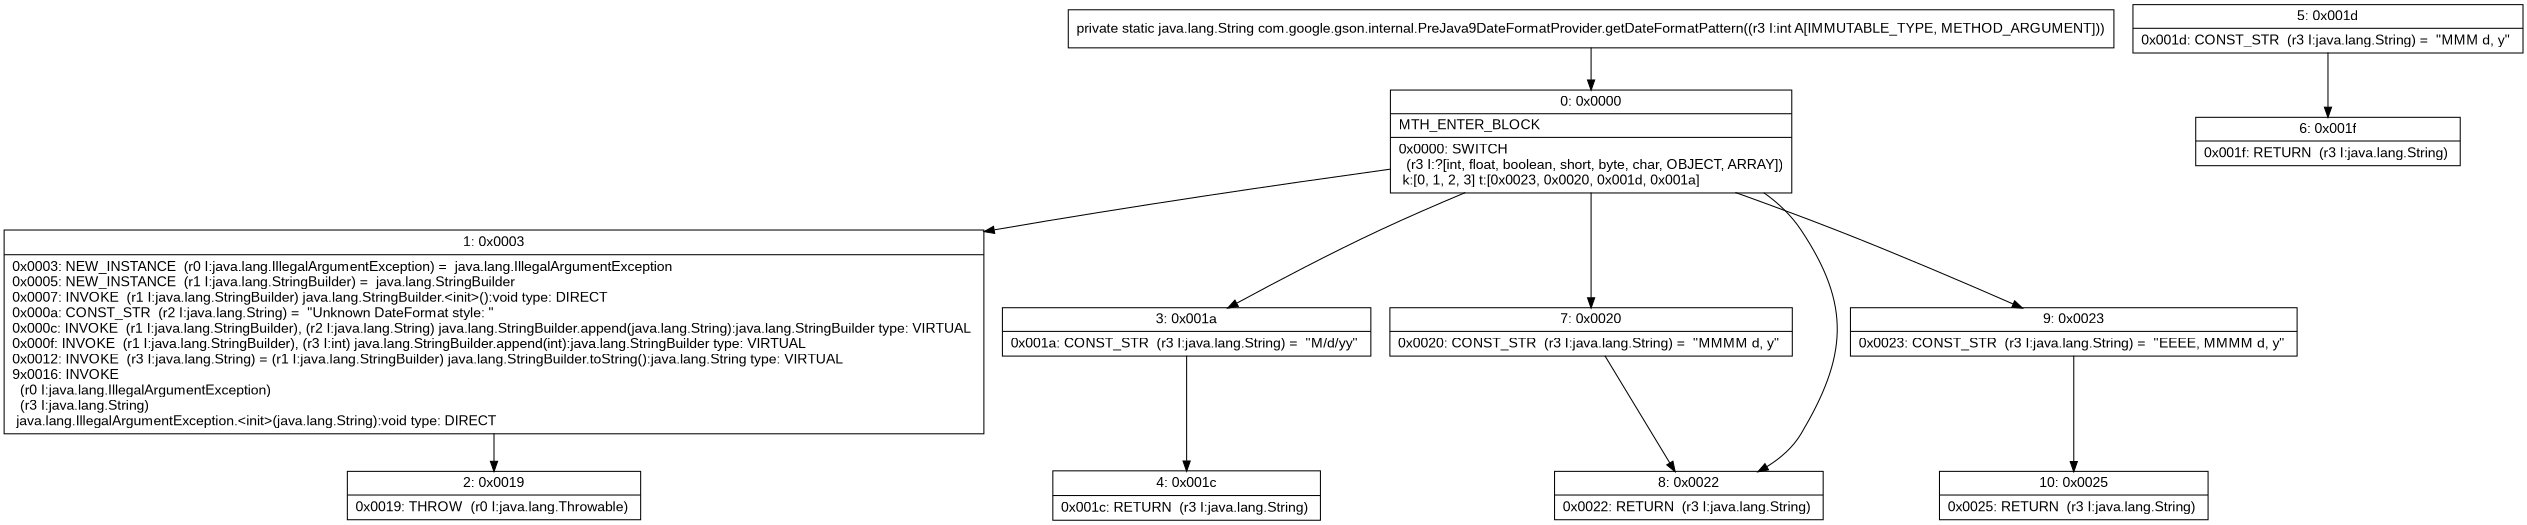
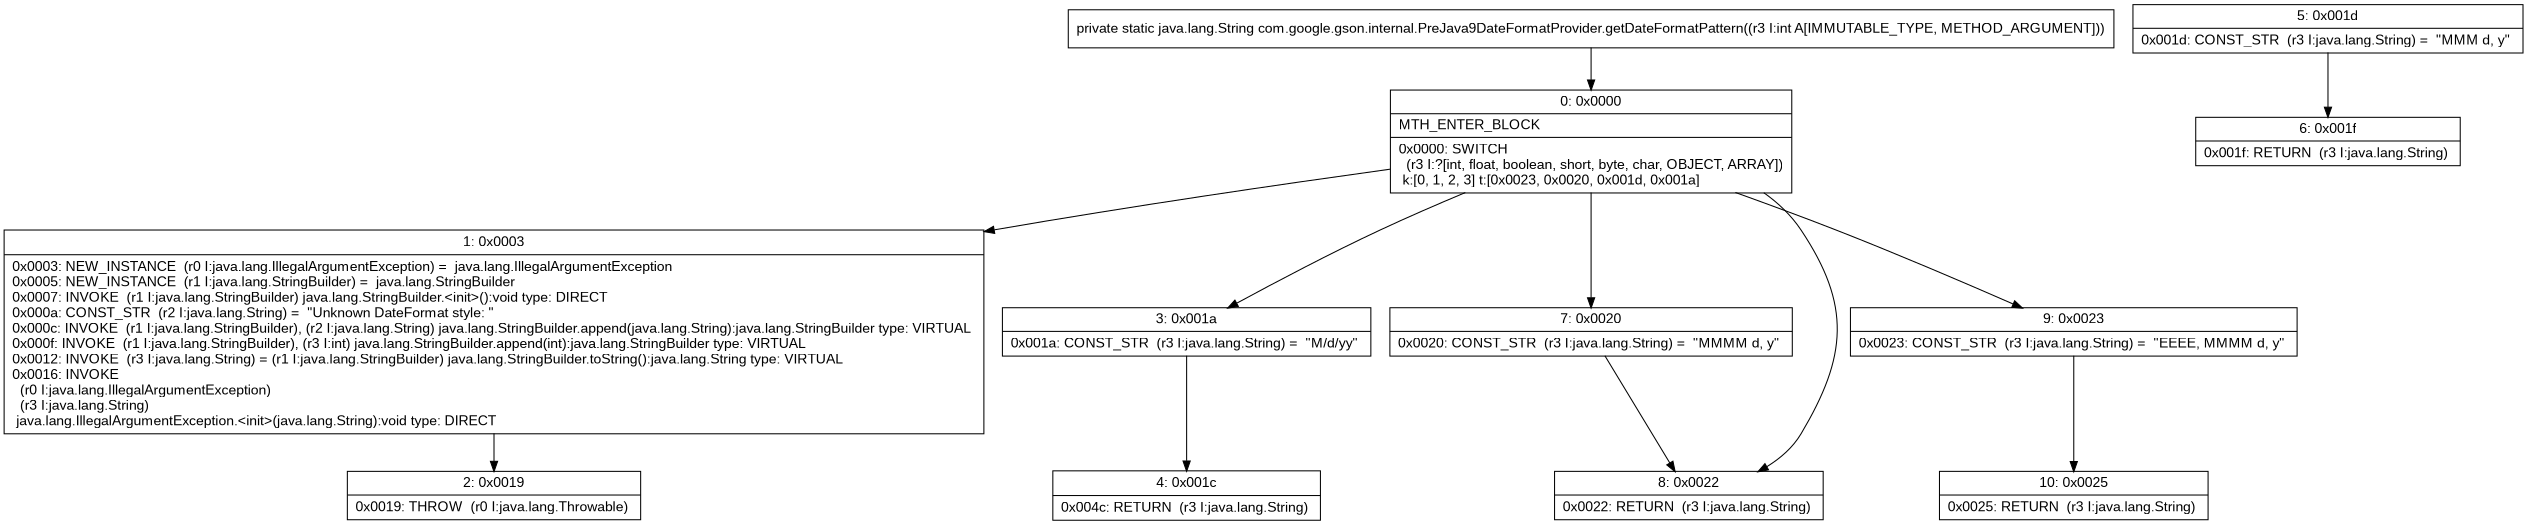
node "1: 0x0003": text "9x0016: INVOKE" -> "0x0016: INVOKE"
node "4: 0x001c": text "0x001c: RETURN  (r3 I:java.lang.String)" -> "0x004c: RETURN  (r3 I:java.lang.String)"
